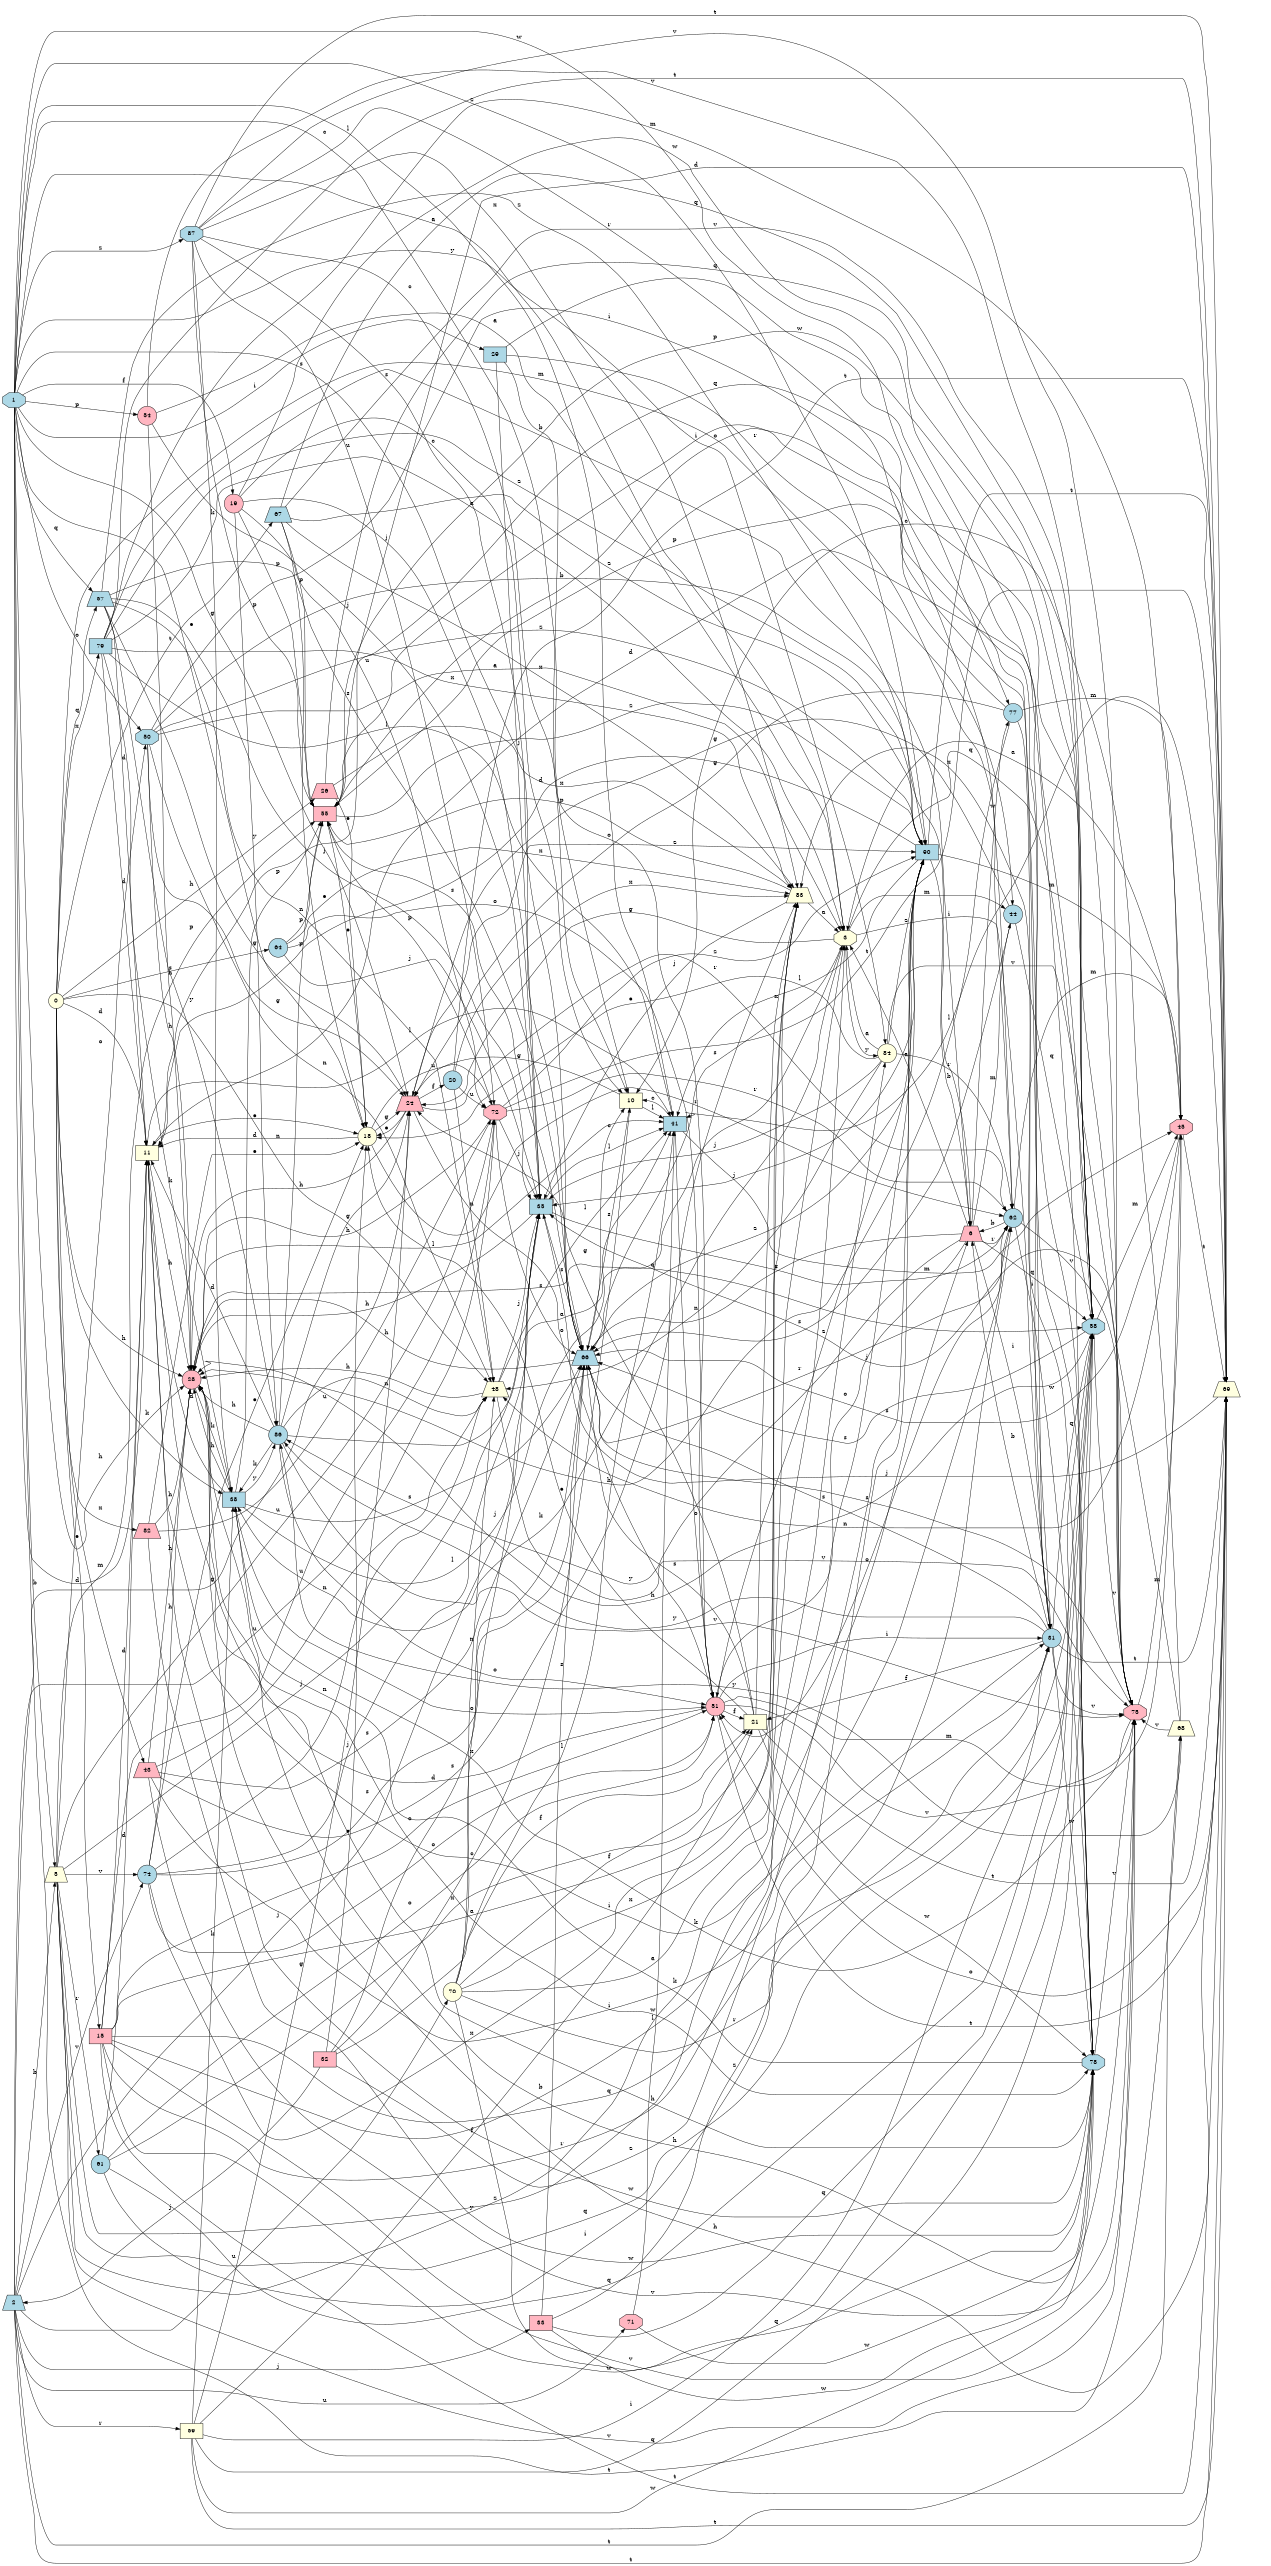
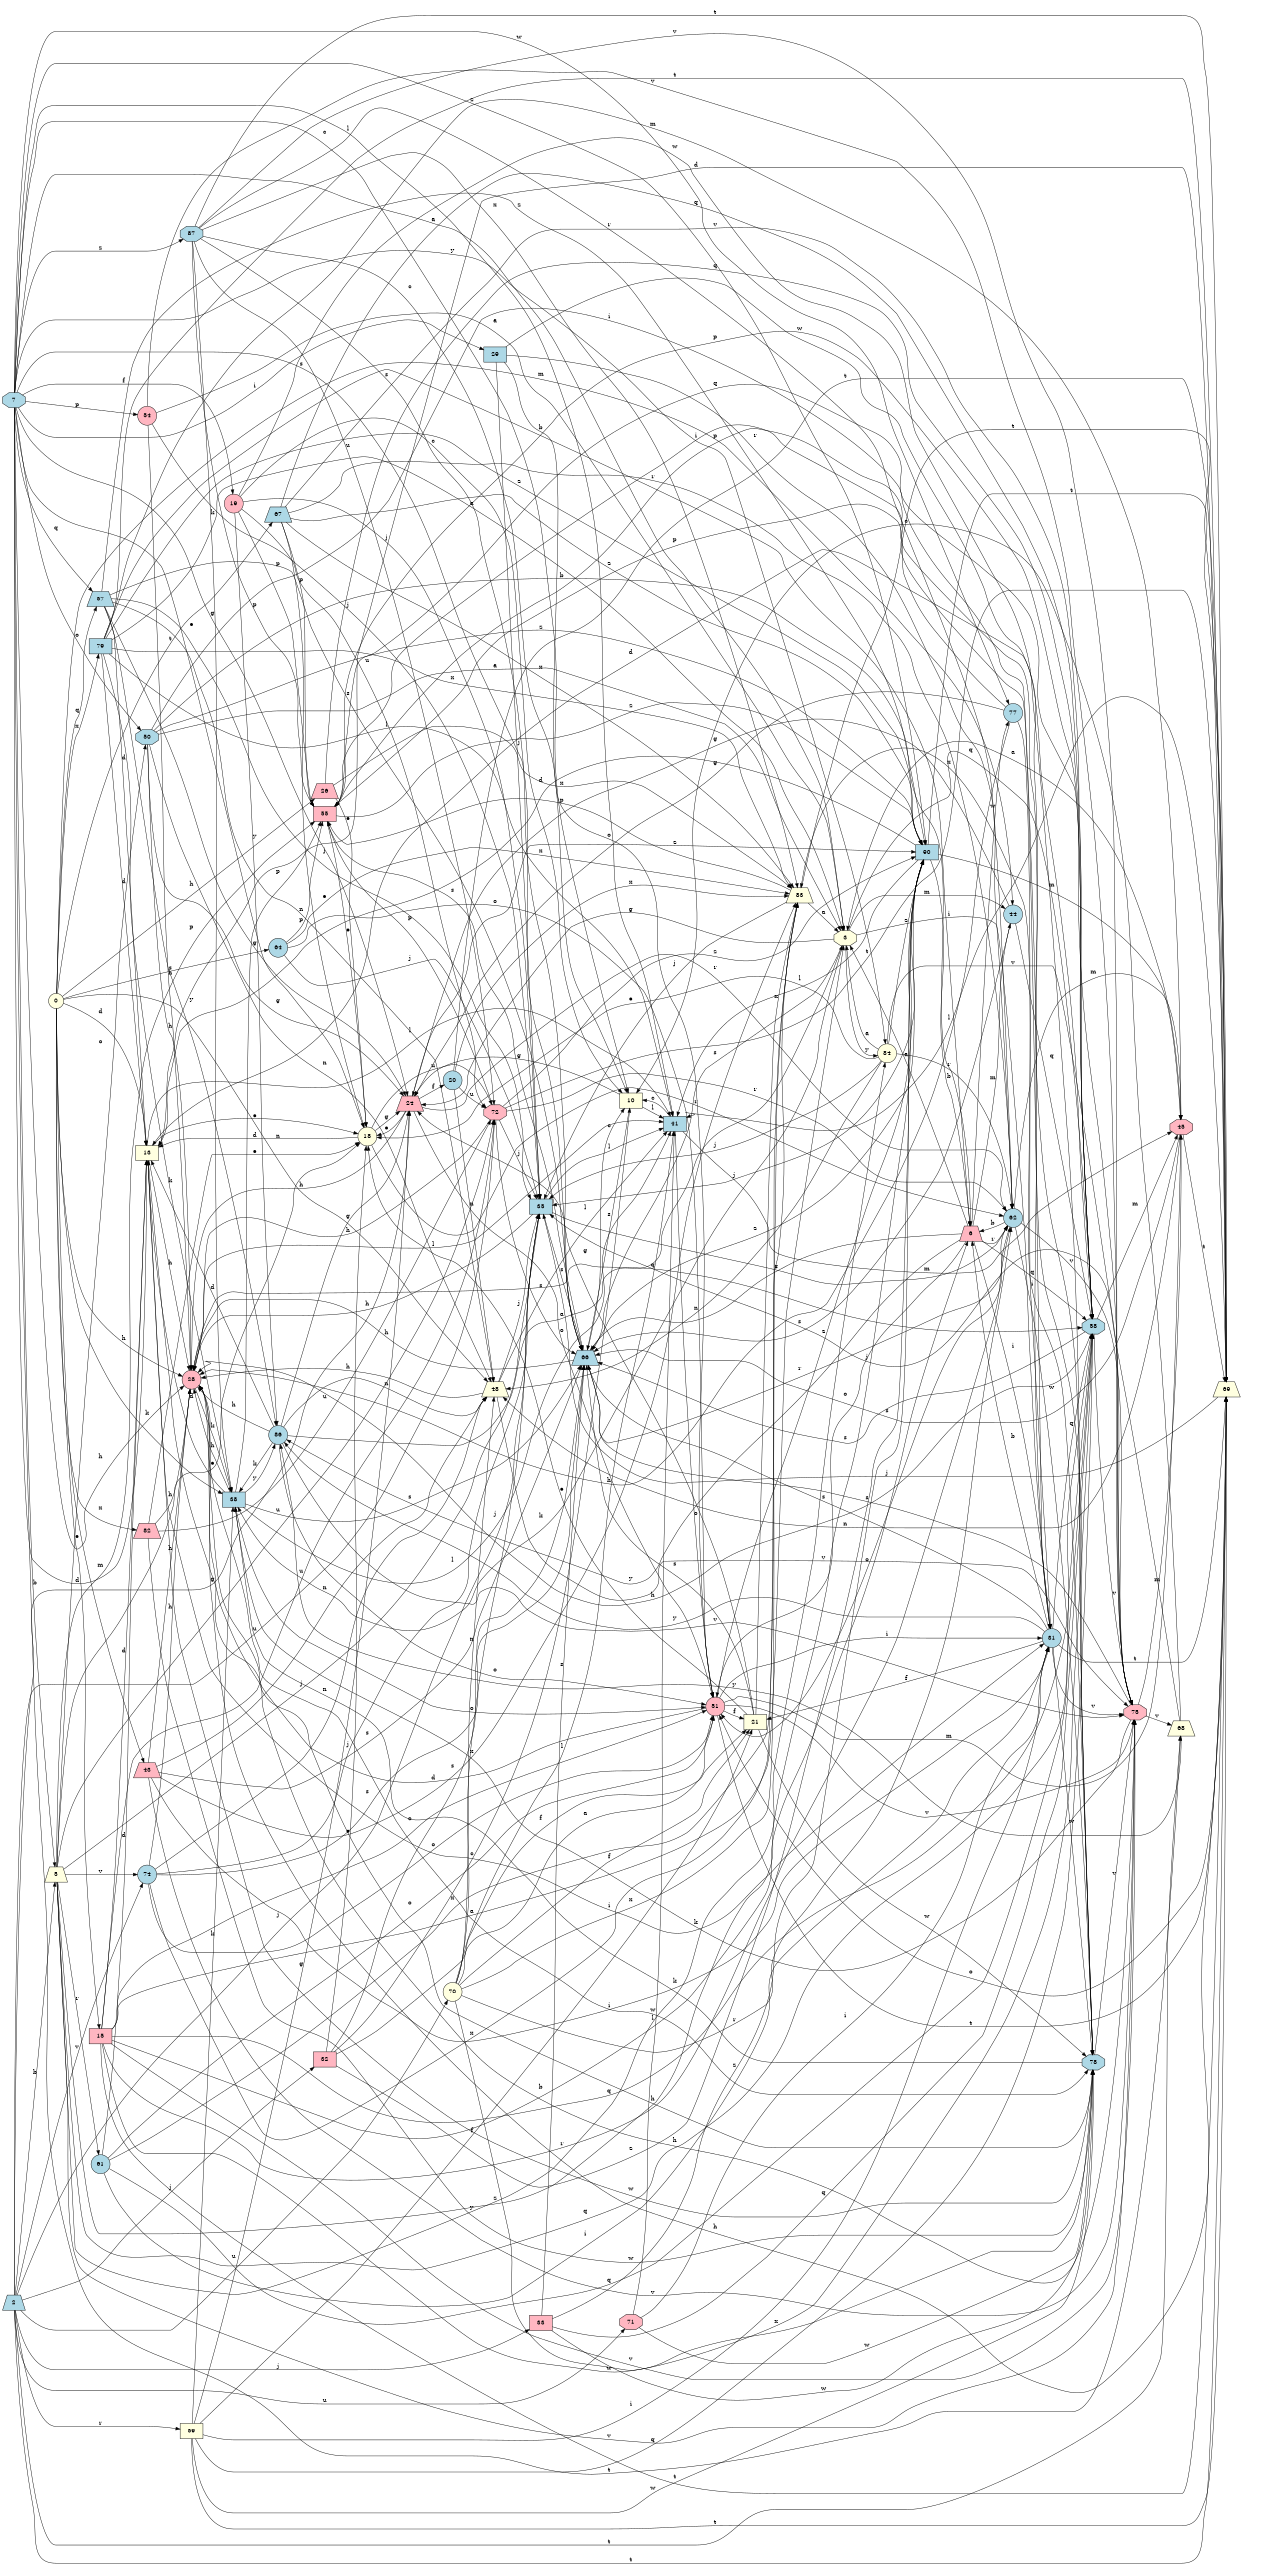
node "1": label "1" -> "7"
edge "78" -> "55": label "o" -> "p"
edge "67" -> "62": added, label "r"
edge "77" -> "45": removed, label "m"
edge "86" -> "55": removed, label "p"
node "11": label "11" -> "13"
edge "74" -> "18": now "5" -> "18"
edge "70" -> "3": now "70" -> "51"
edge "68" -> "75": reversed
edge "21" -> "69": now "83" -> "69"
edge "71" -> "31": added, label "i"
edge "32" -> "2": reversed
edge "70" -> "58": label "q" -> "x"
